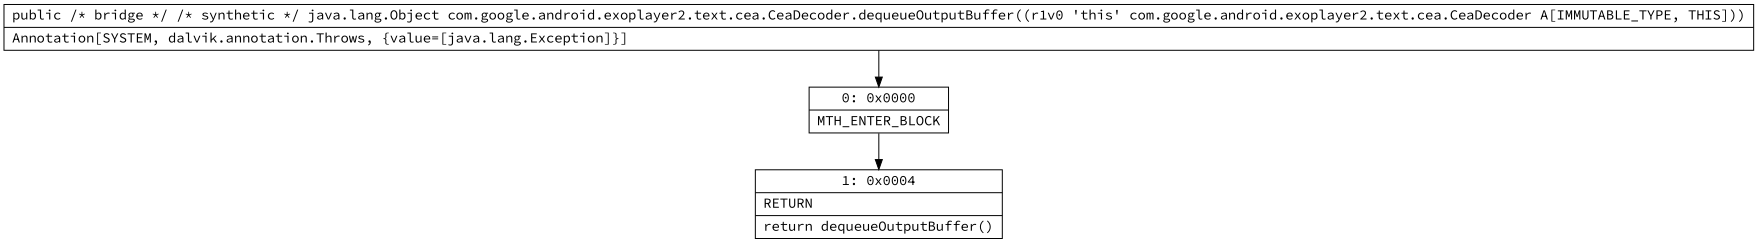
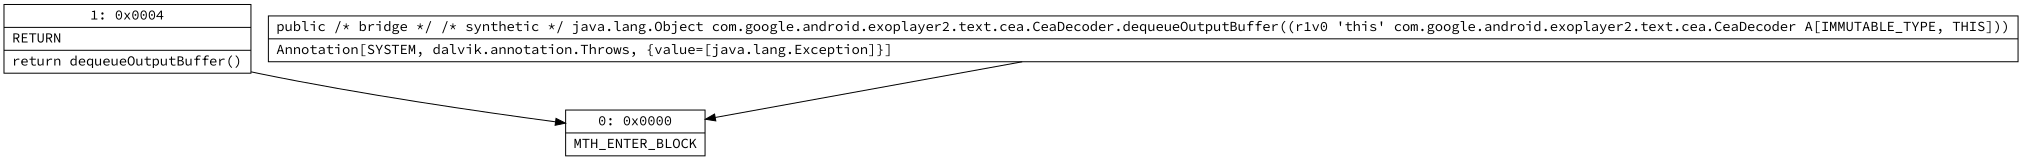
edge "0: 0x0000" -> "1: 0x0004": reversed
